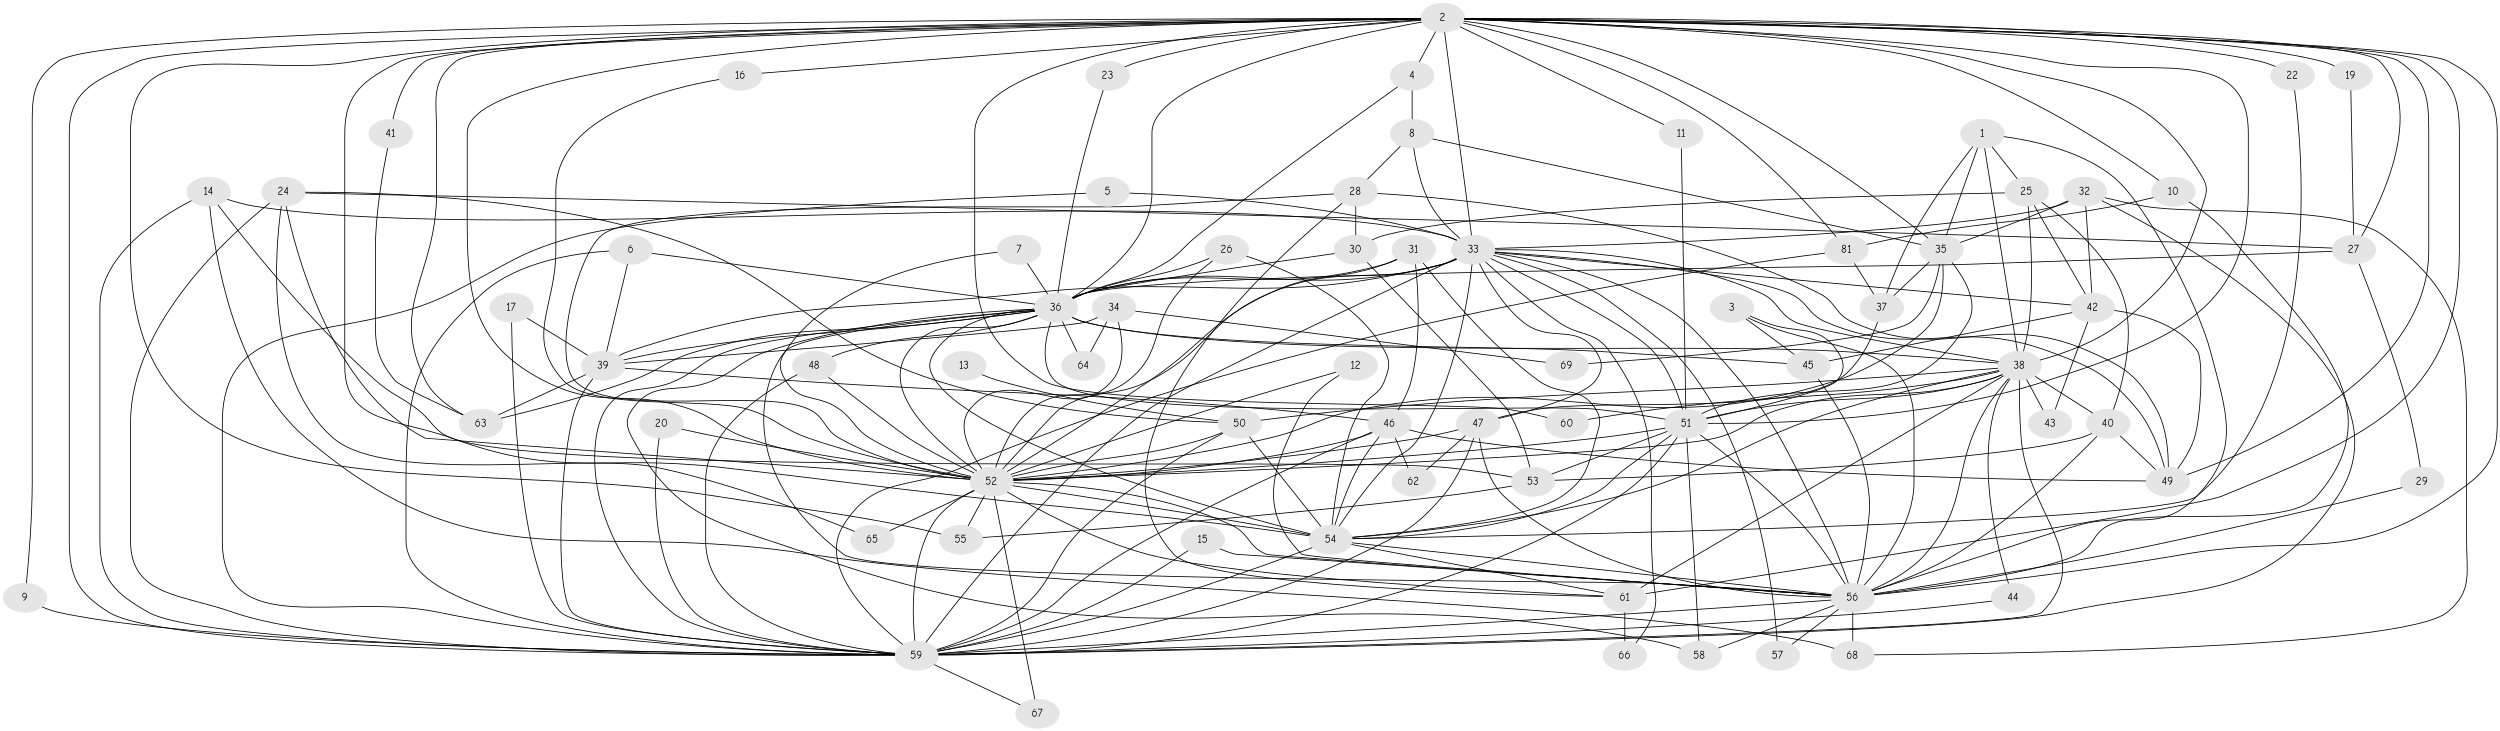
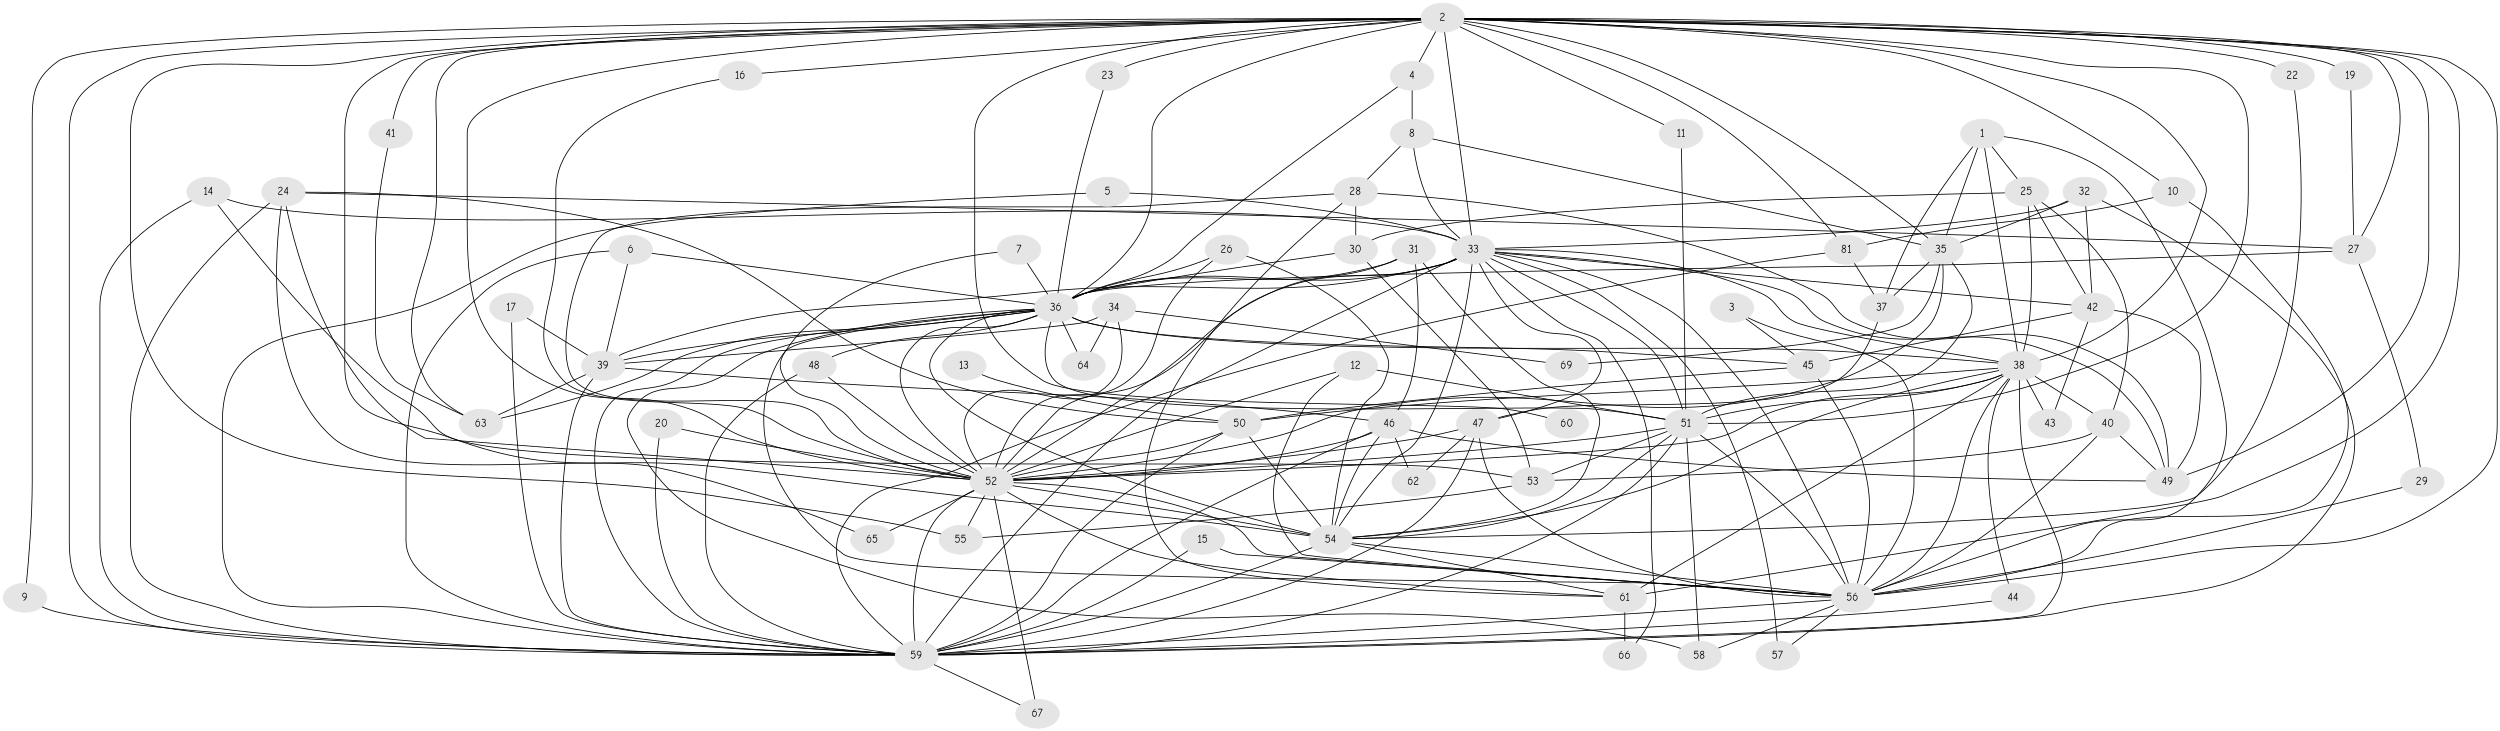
edge "3" -- "51": now "12" -- "51"
edge "38" -- "60": removed
edge "45" -- "50": added
node "68": removed
